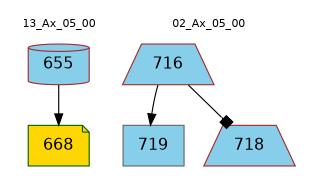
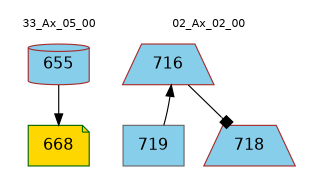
cluster "13_Ax_05_00": label "13_Ax_05_00" -> "33_Ax_05_00"
cluster "02_Ax_05_00": label "02_Ax_05_00" -> "02_Ax_02_00"
edge "716" -> "719": reversed
